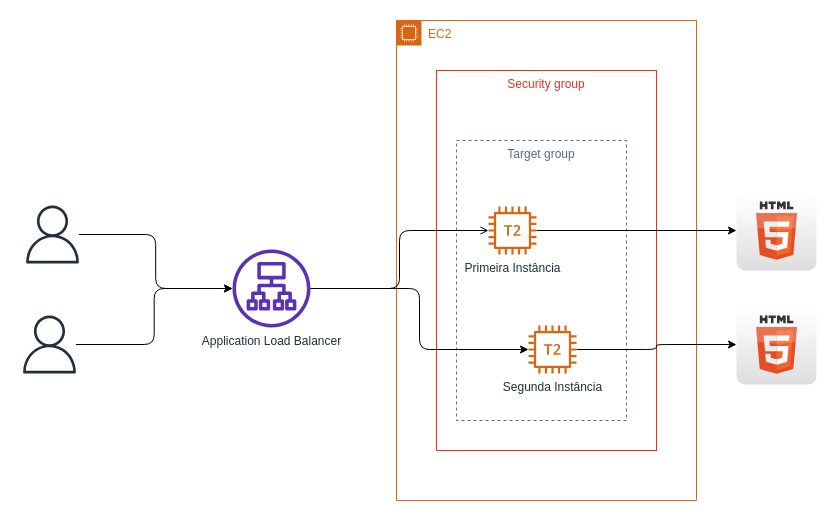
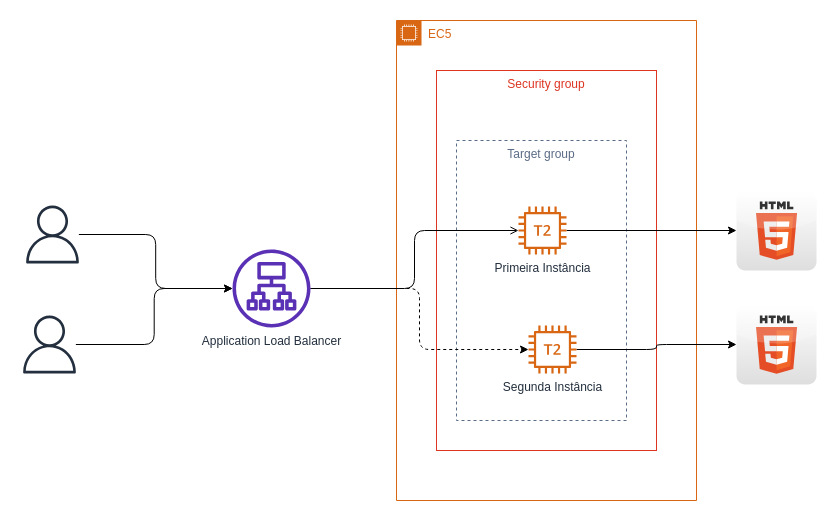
node "EC2": label "EC2" -> "EC5"
node "Primeira Instância": moved (513, 231) -> (543, 231)
edge "Application Load Balancer" -> "Segunda Instância": style solid -> dashed
